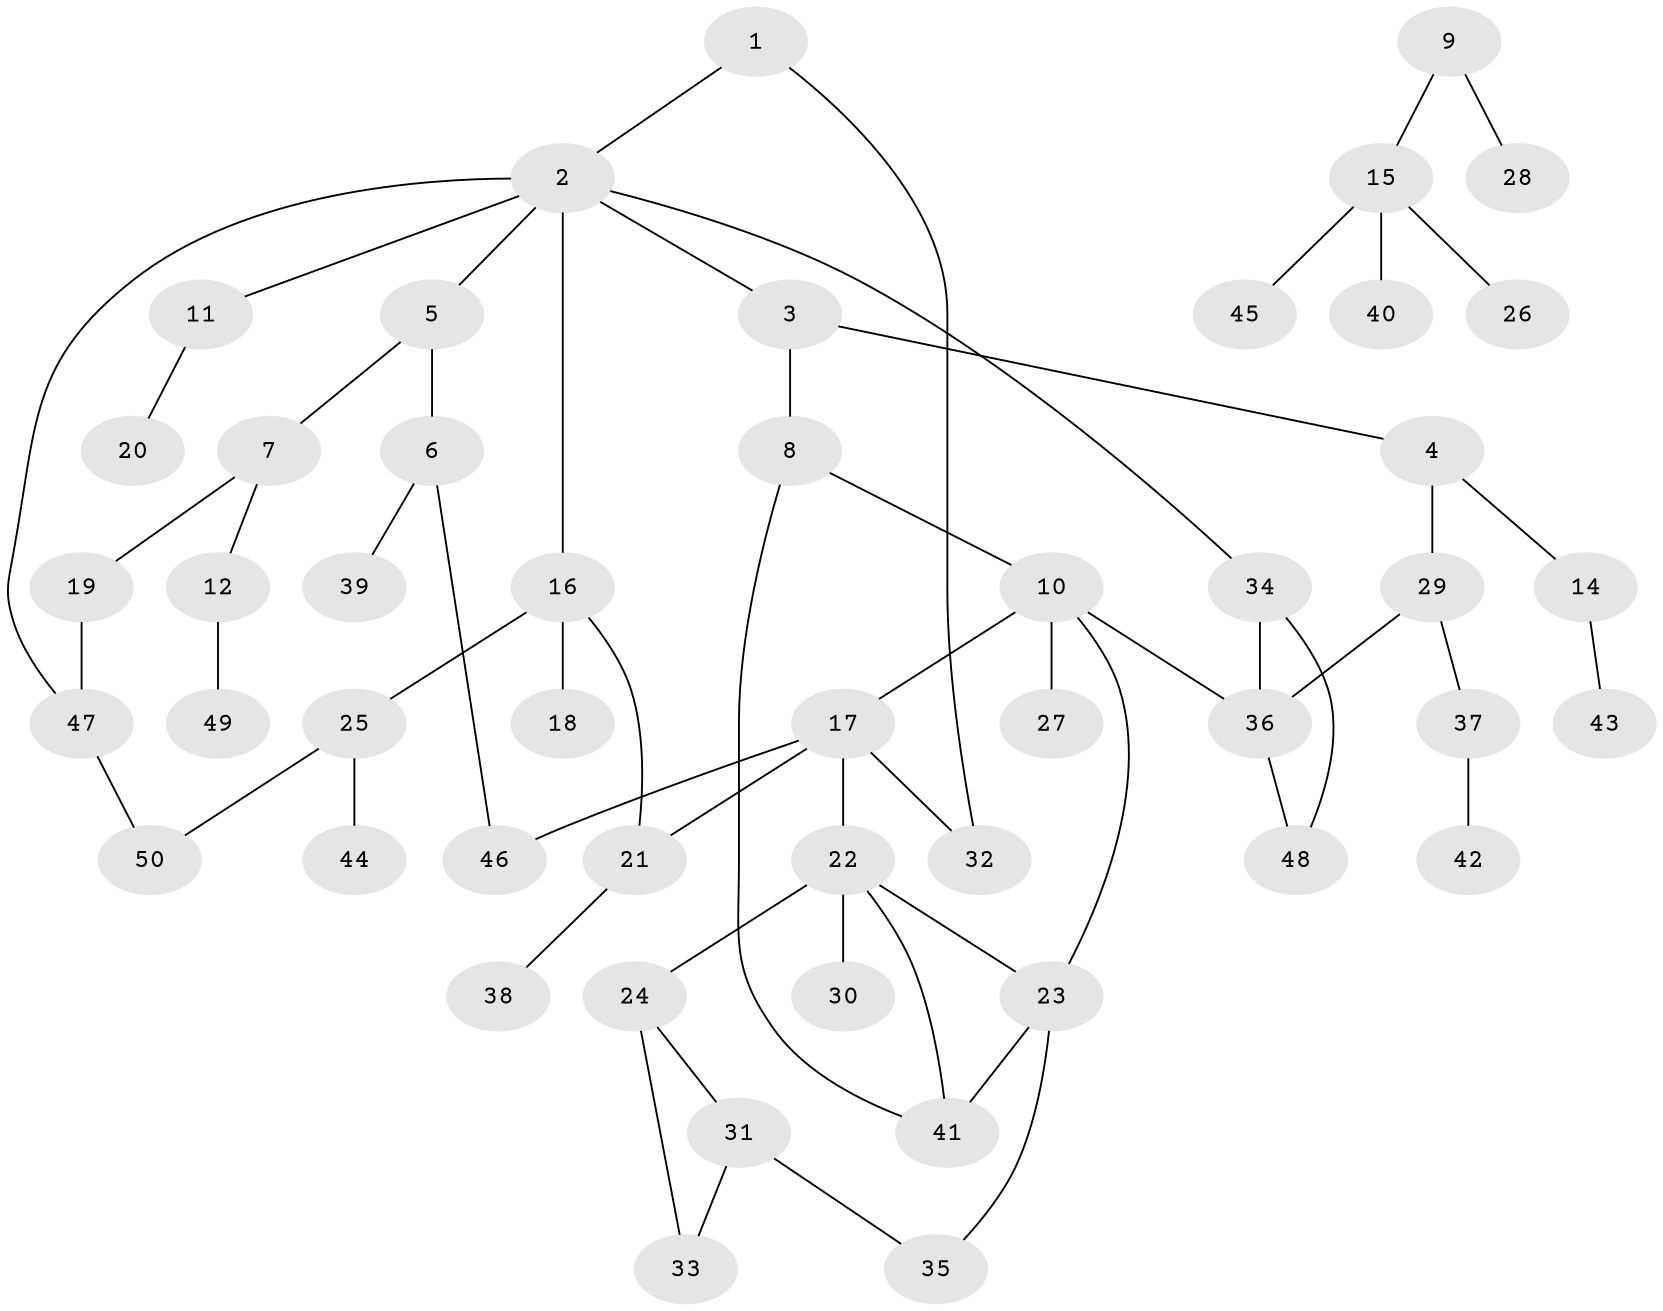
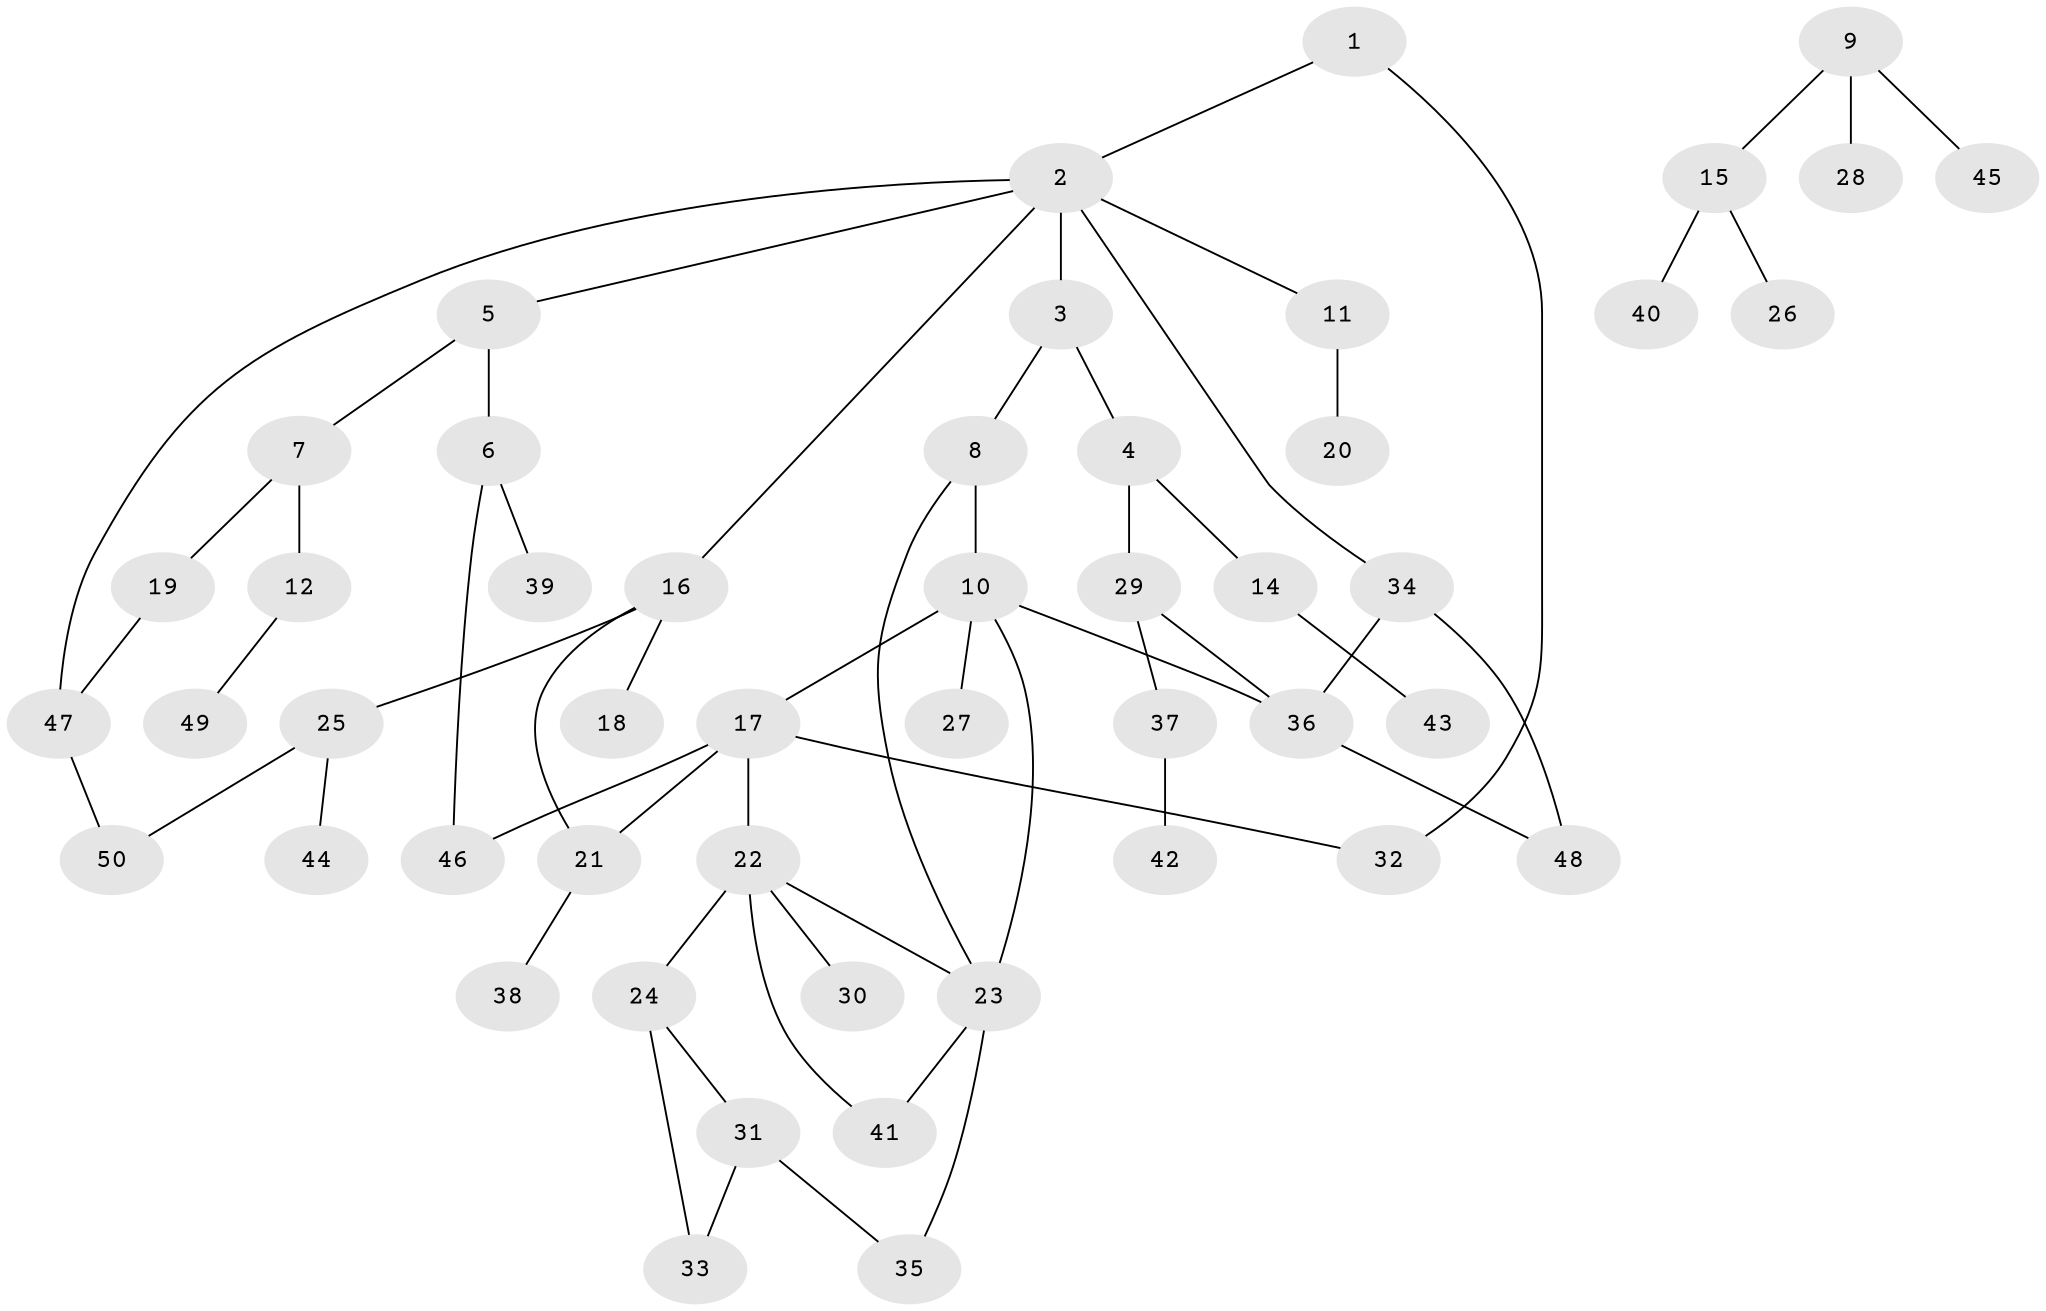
edge "15" -- "45": now "9" -- "45"
edge "8" -- "41": now "8" -- "23"
